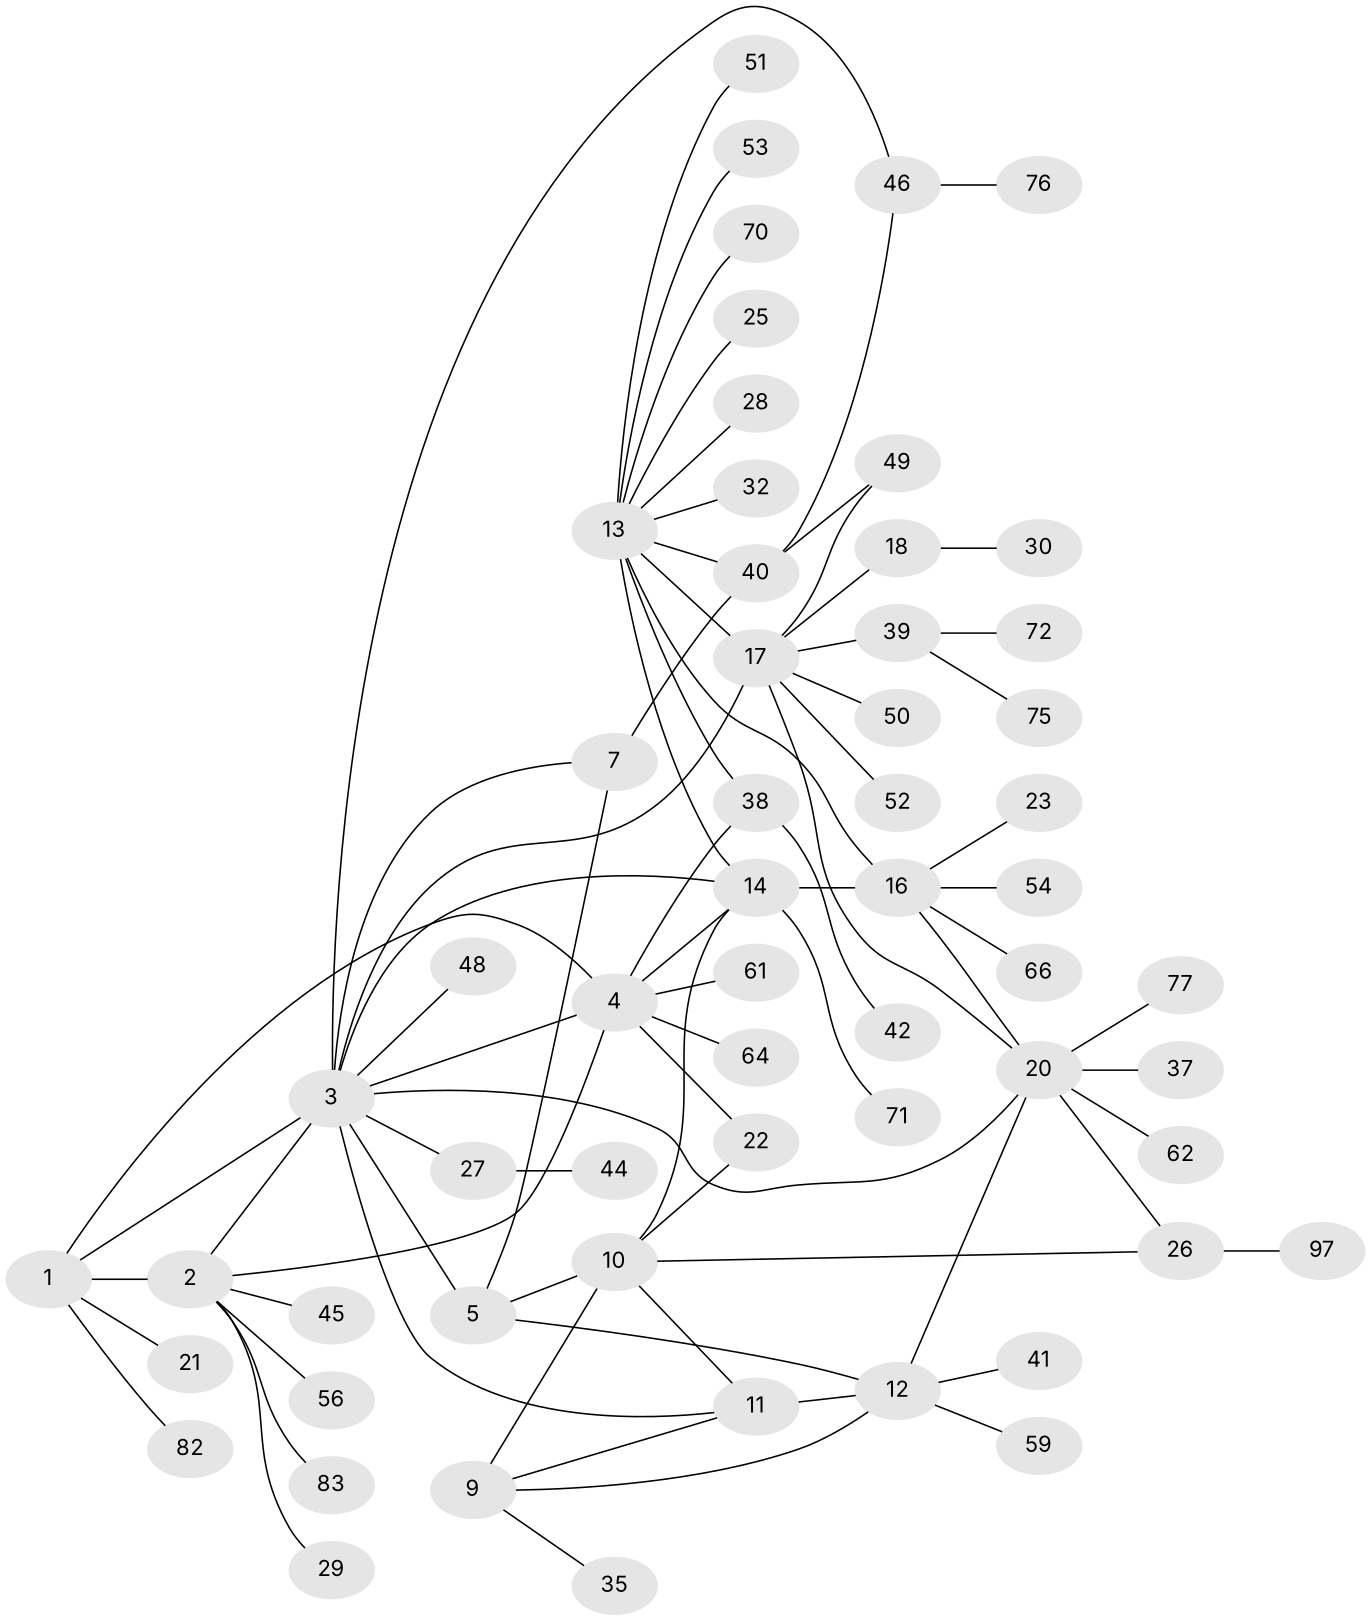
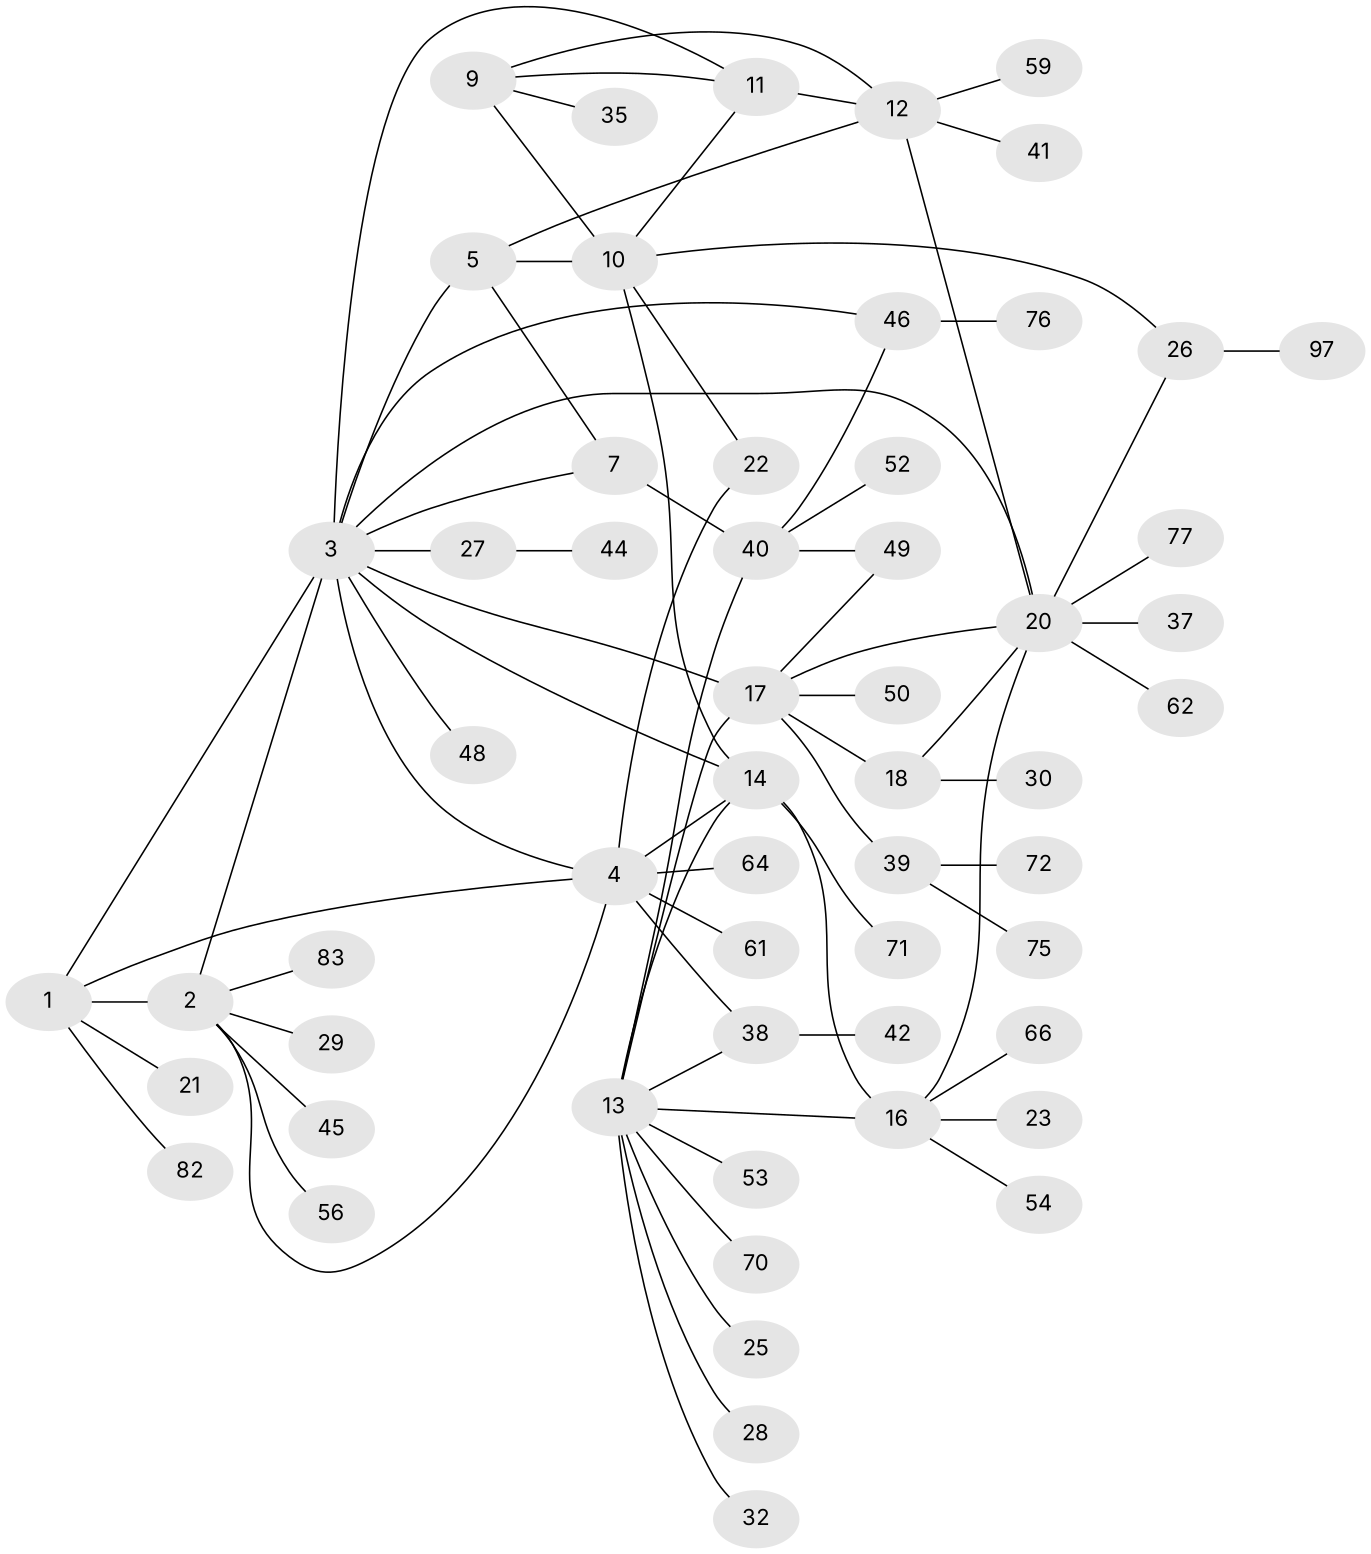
node "51": removed
edge "20" -- "18": added
edge "17" -- "52": now "40" -- "52"
